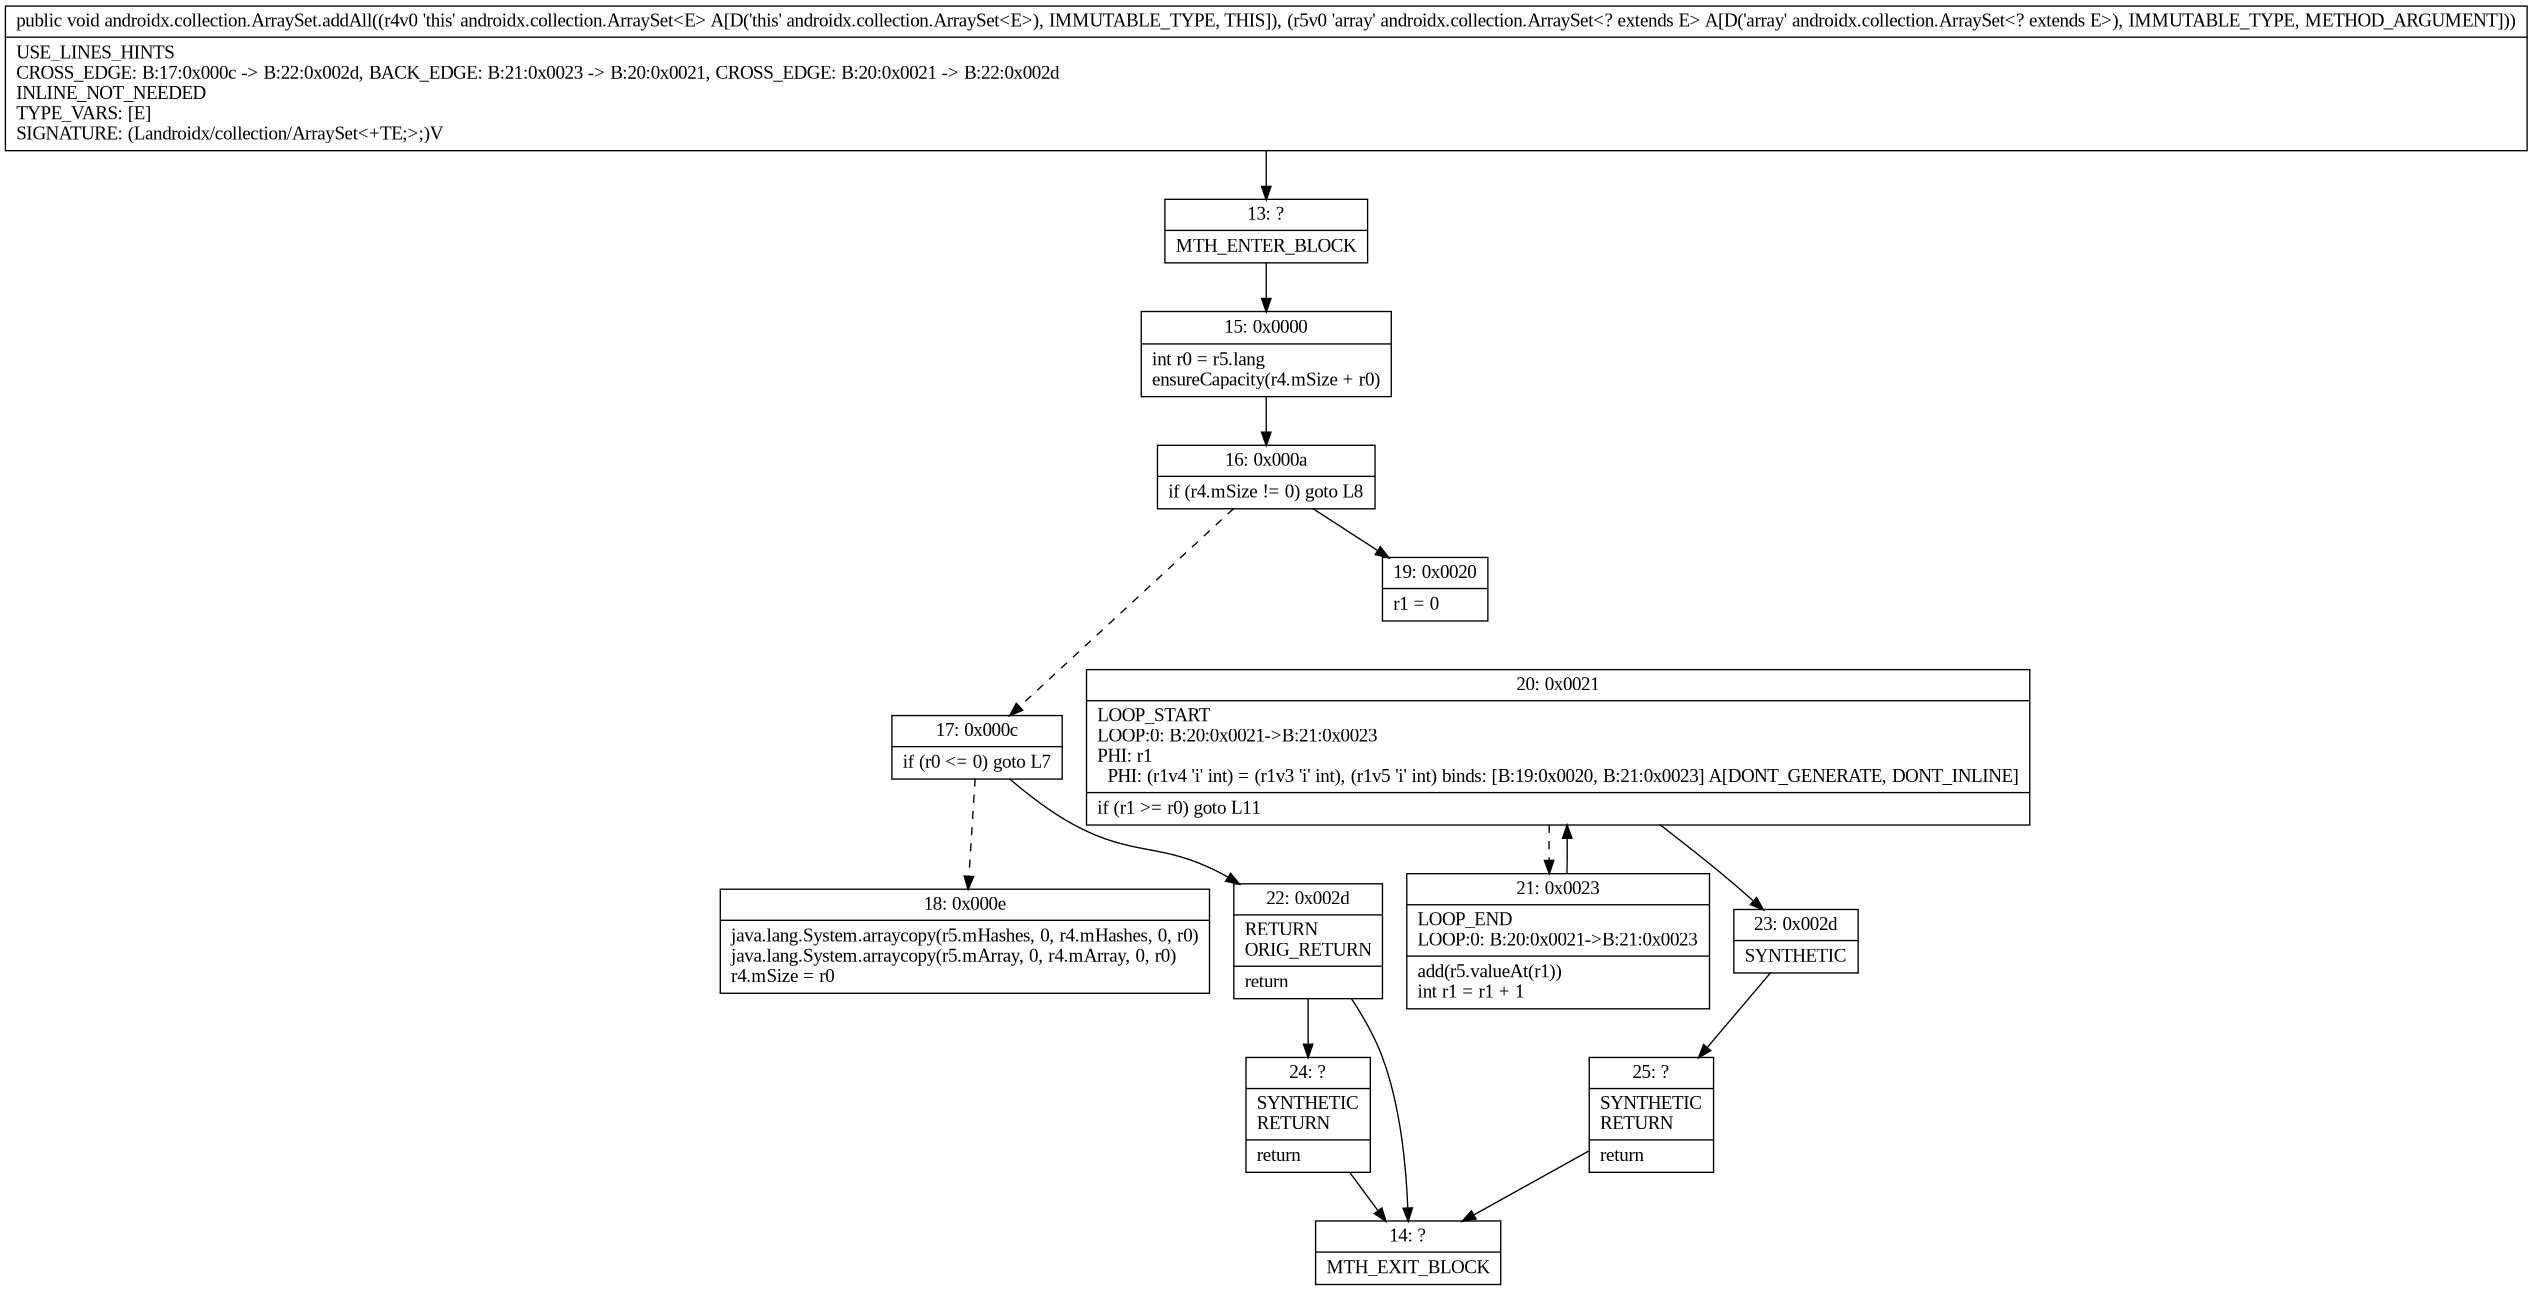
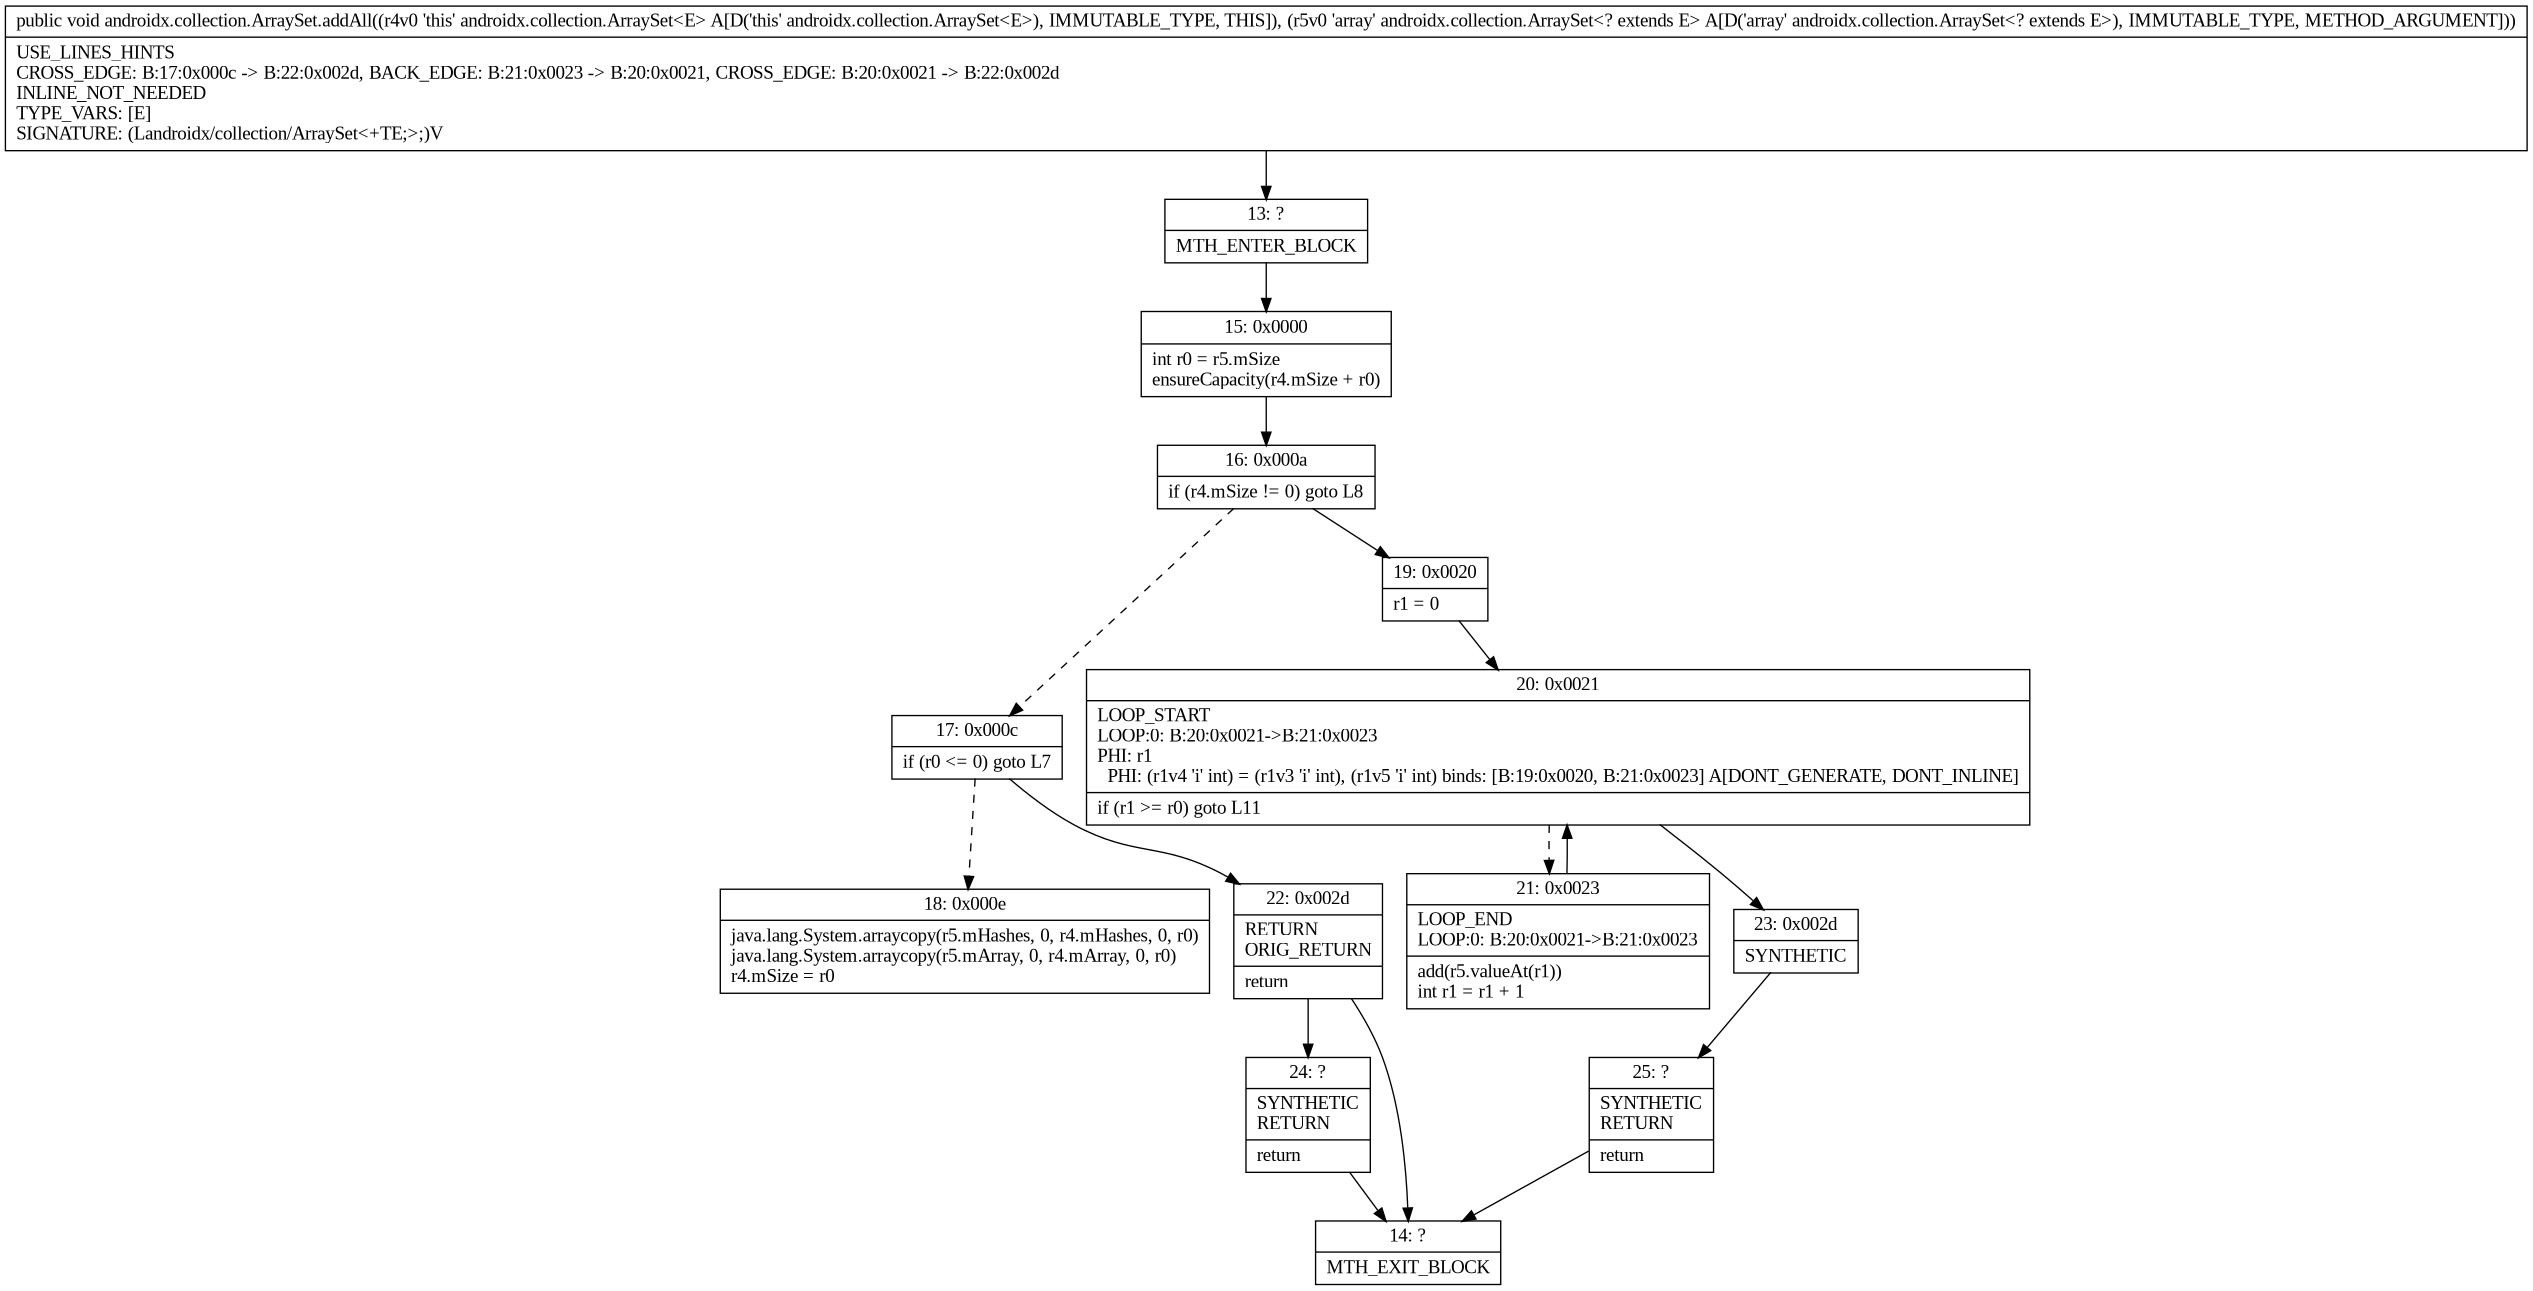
node "15: 0x0000": text "int r0 = r5.lang" -> "int r0 = r5.mSize"
edge "19: 0x0020" -> "20: 0x0021": added
